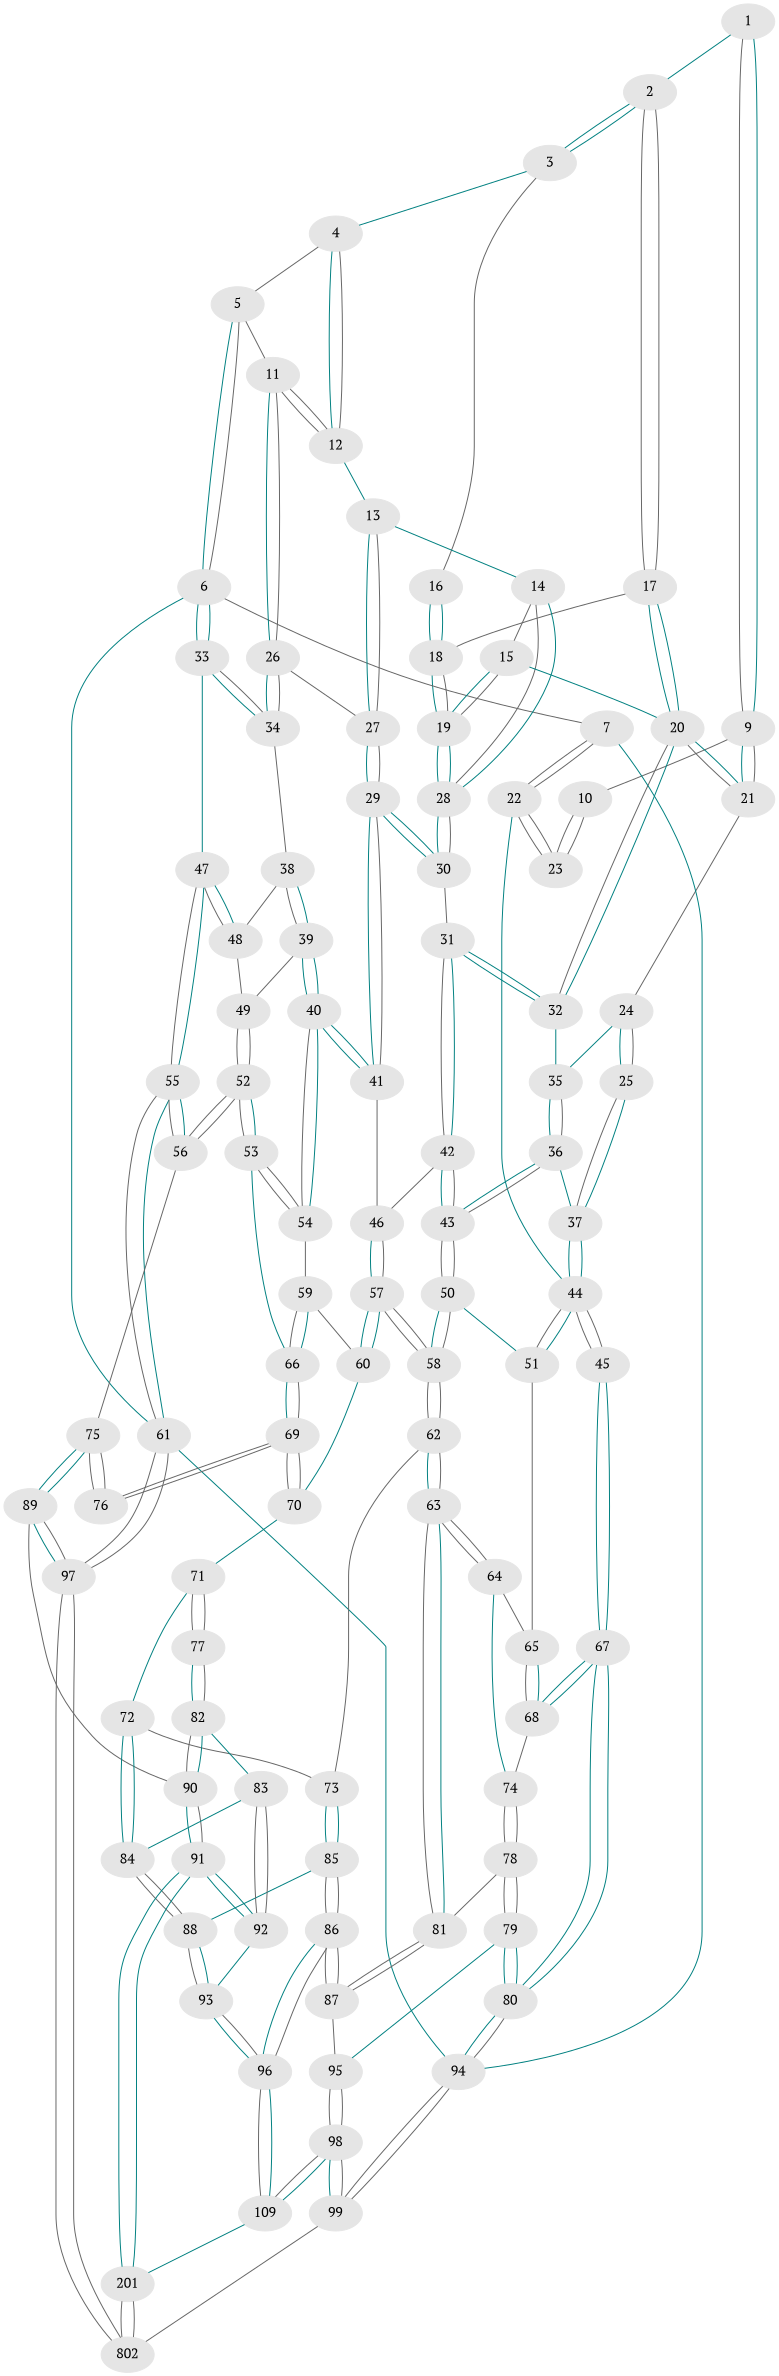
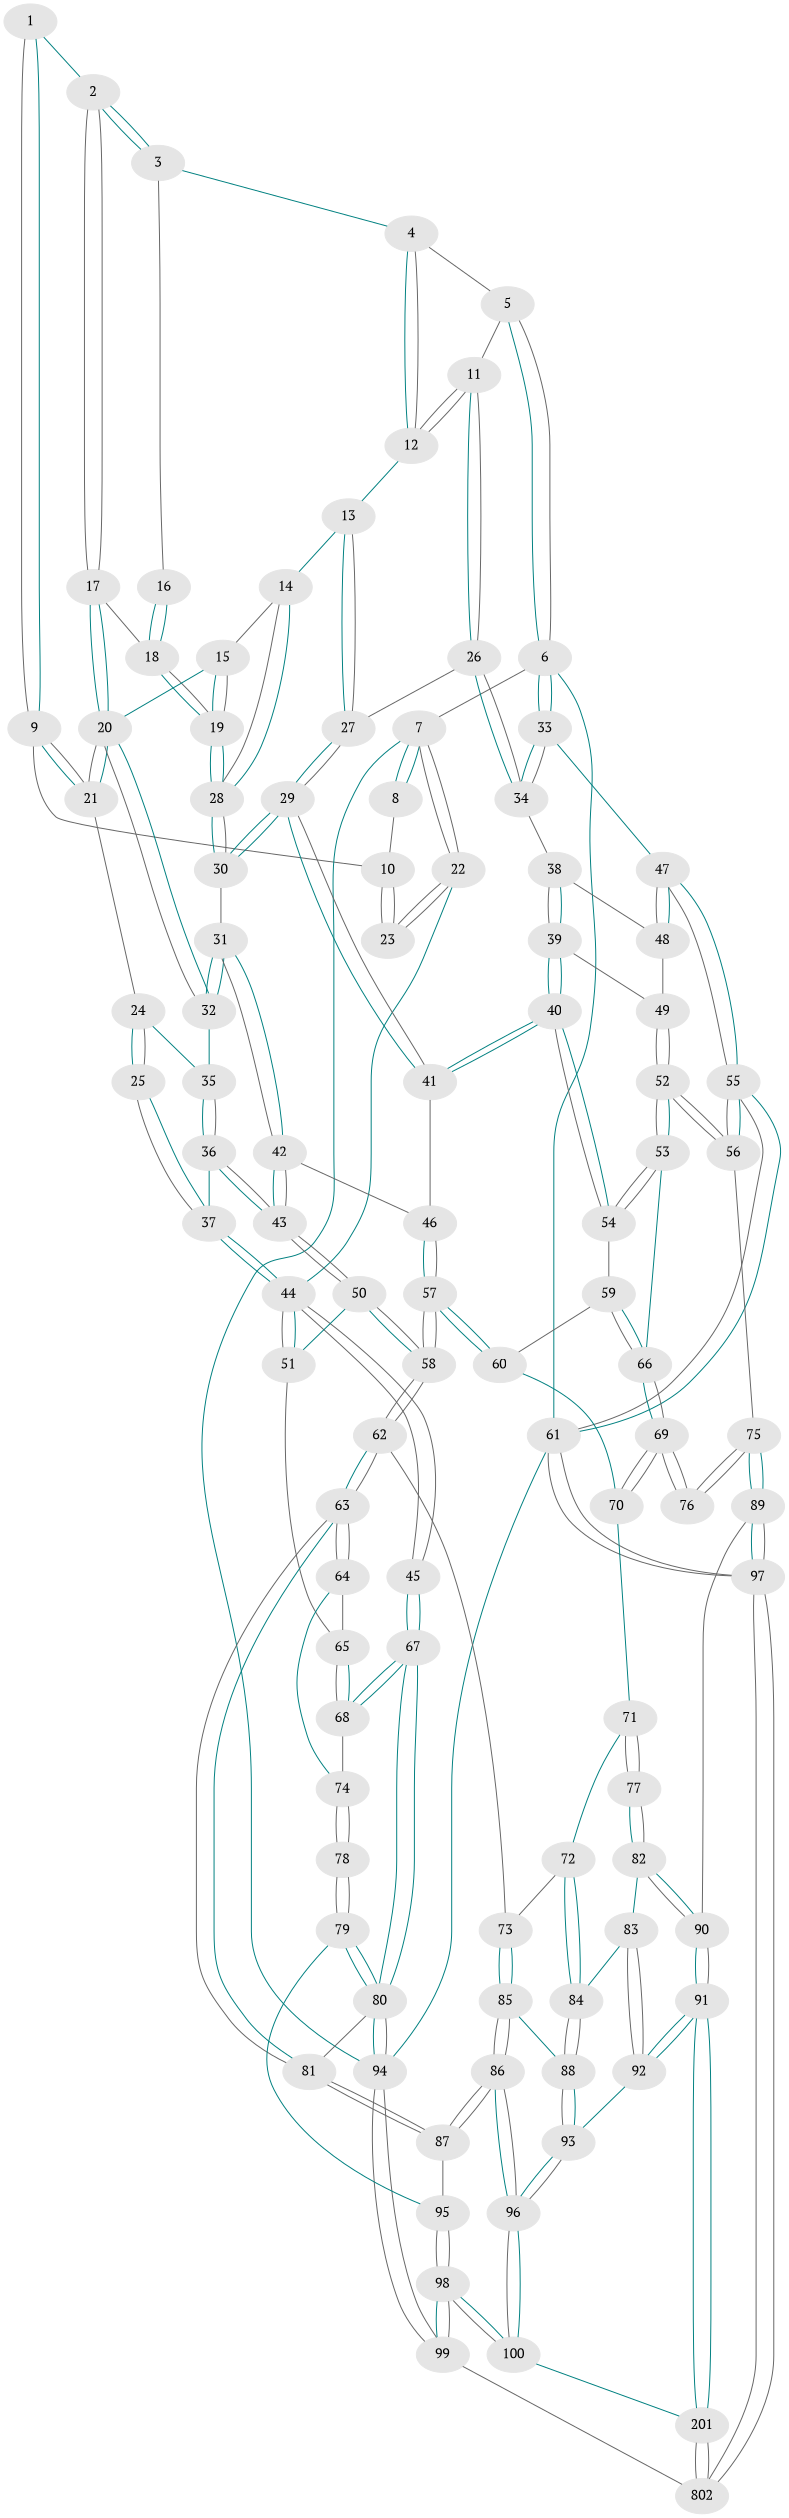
node "8": added
edge "78" -- "81": now "80" -- "81"
node "109": label "109" -> "100"
